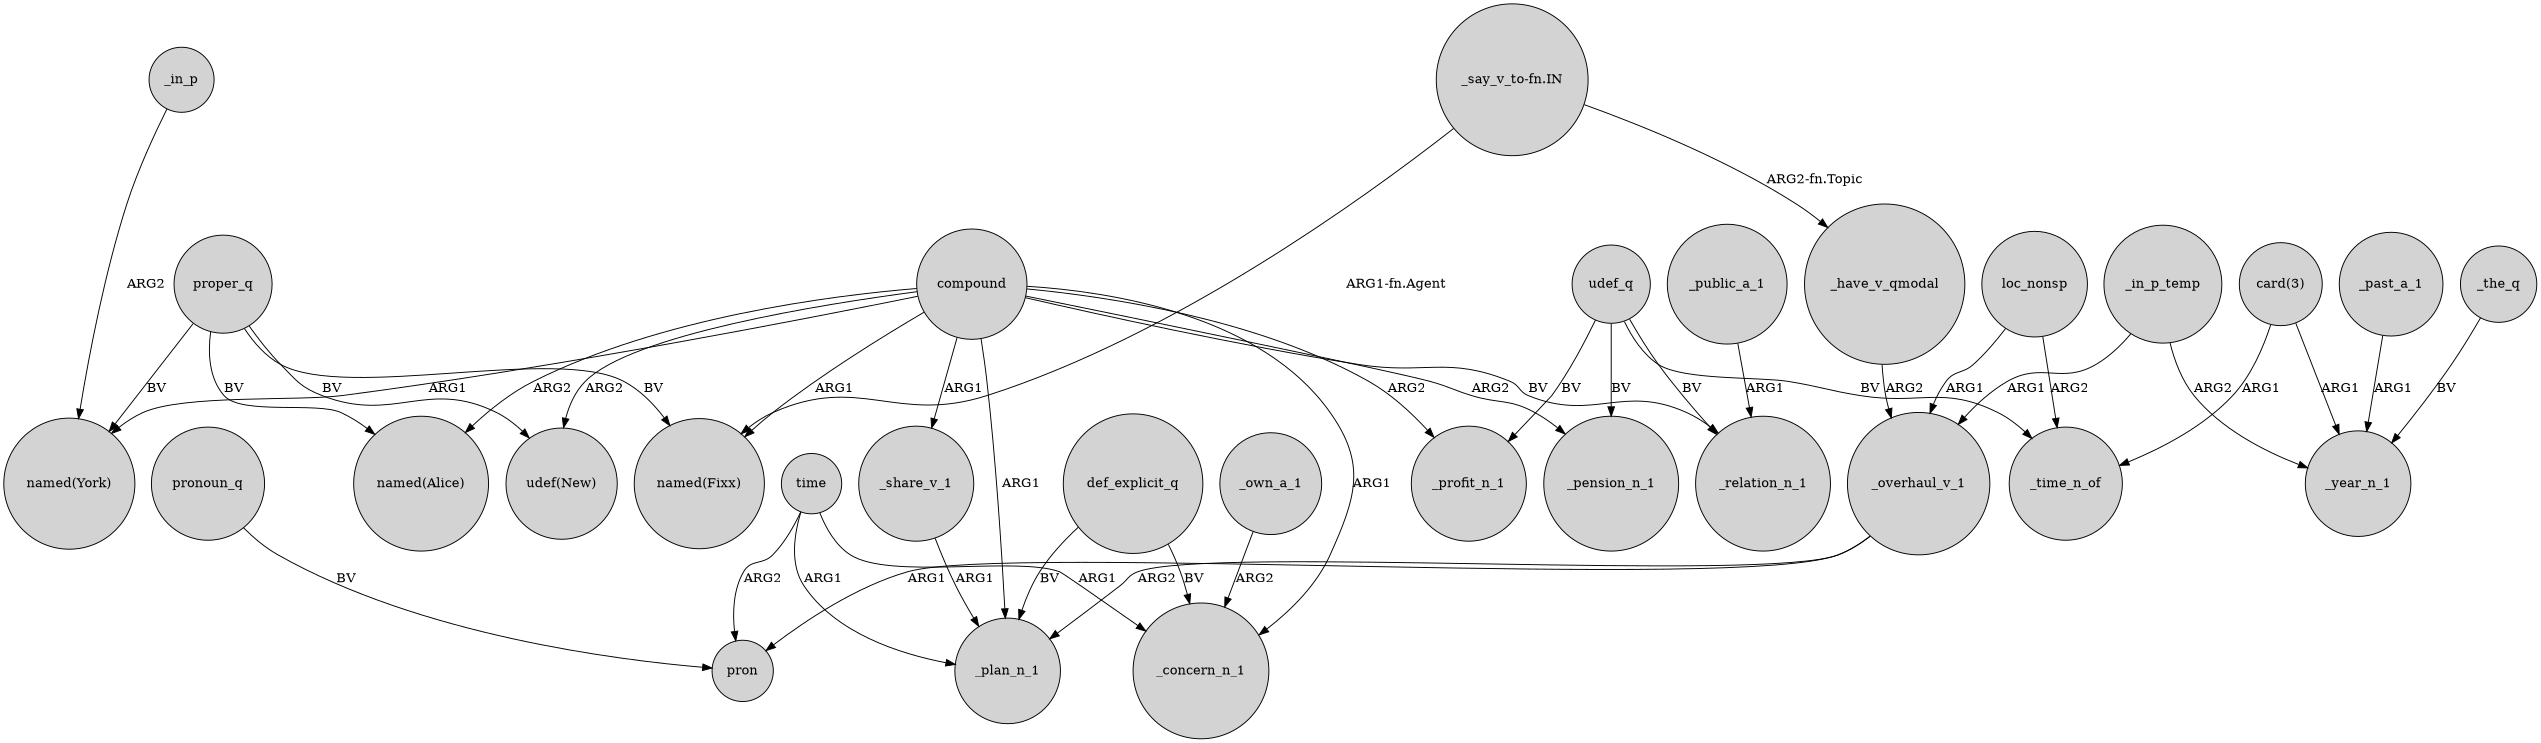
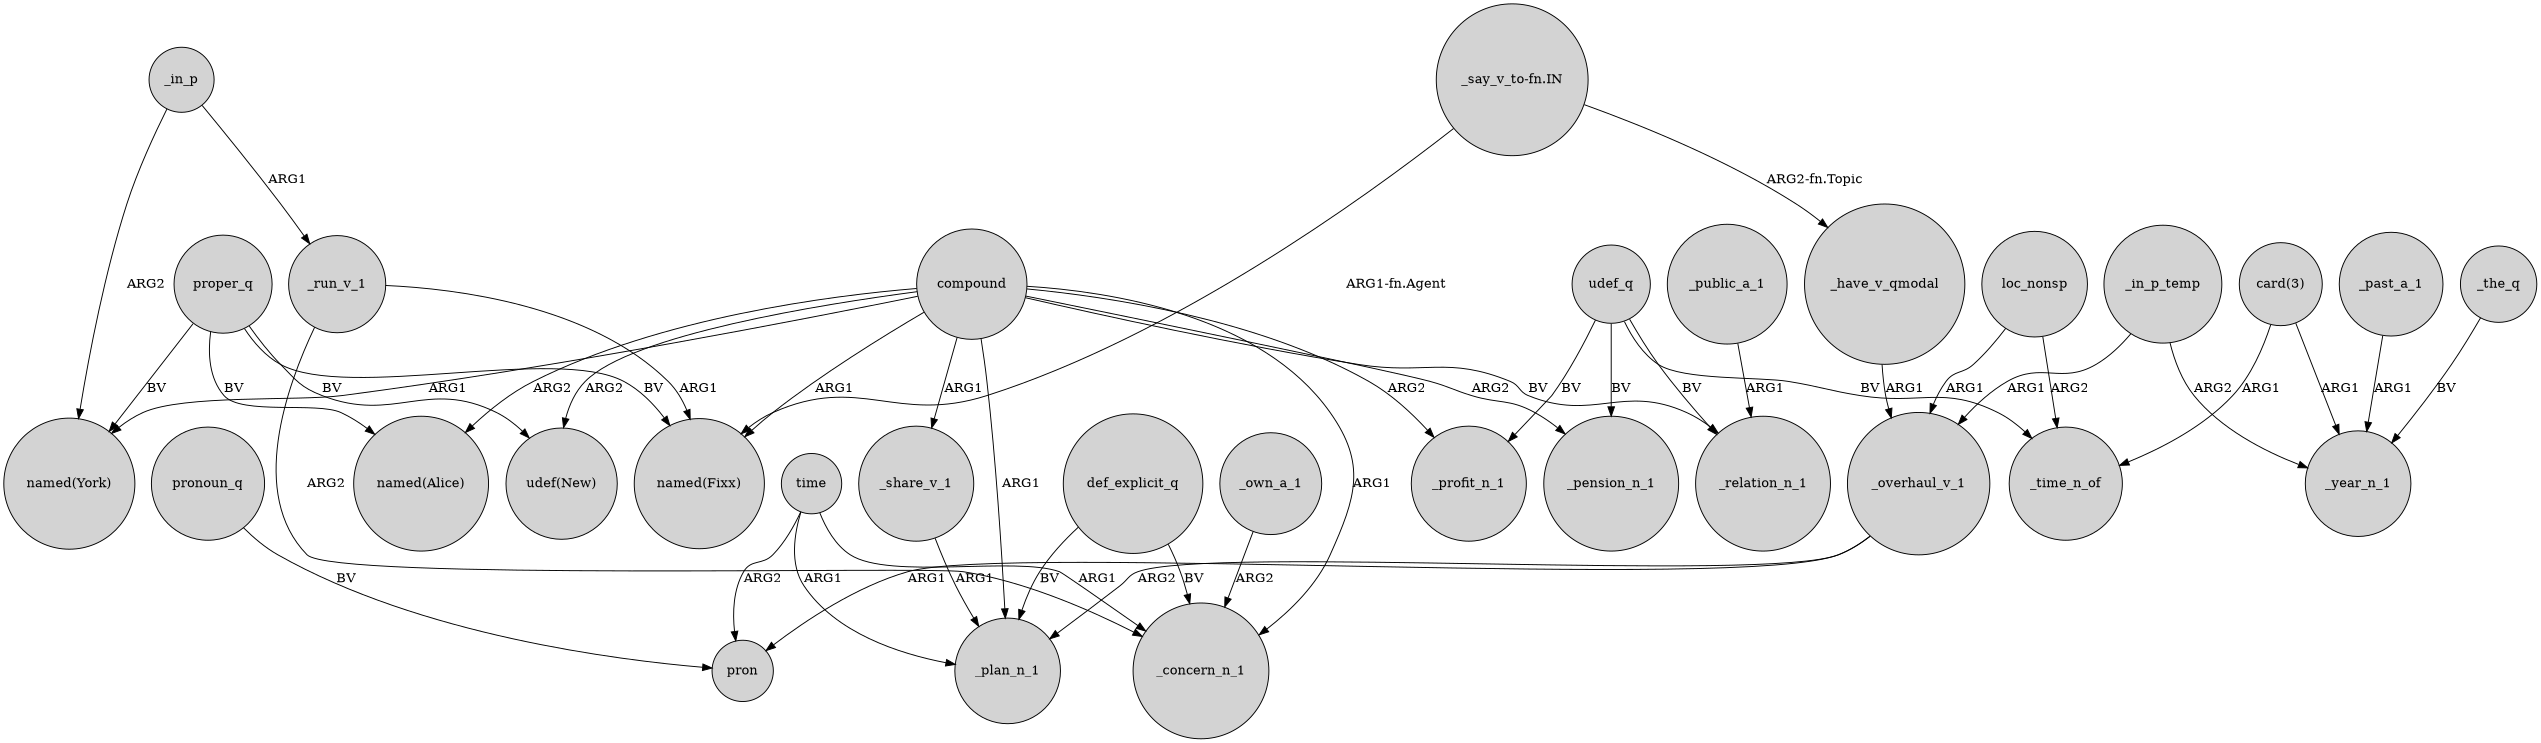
node "_run_v_1": added
edge "_have_v_qmodal" -> "_overhaul_v_1": label "ARG2" -> "ARG1"
